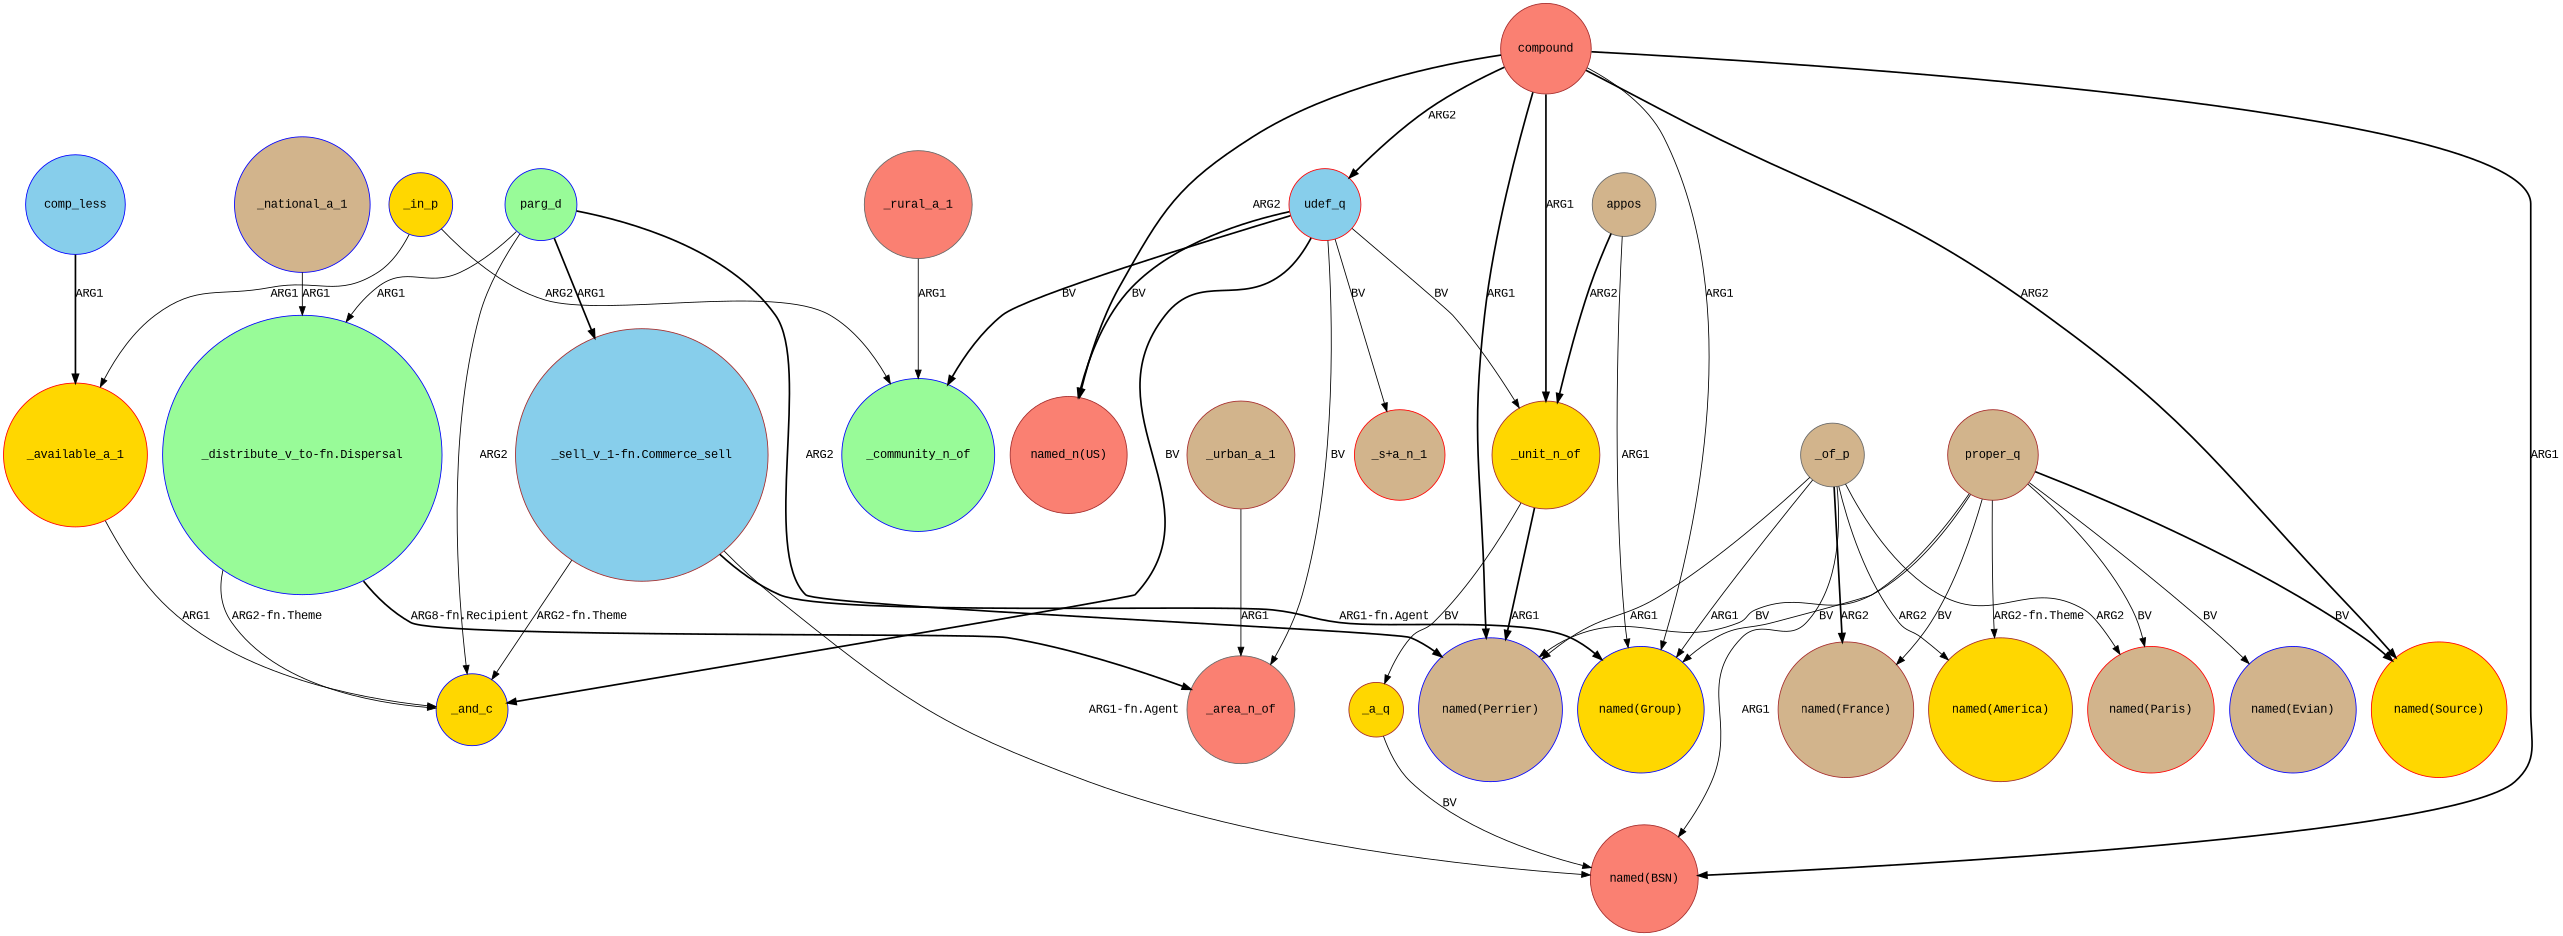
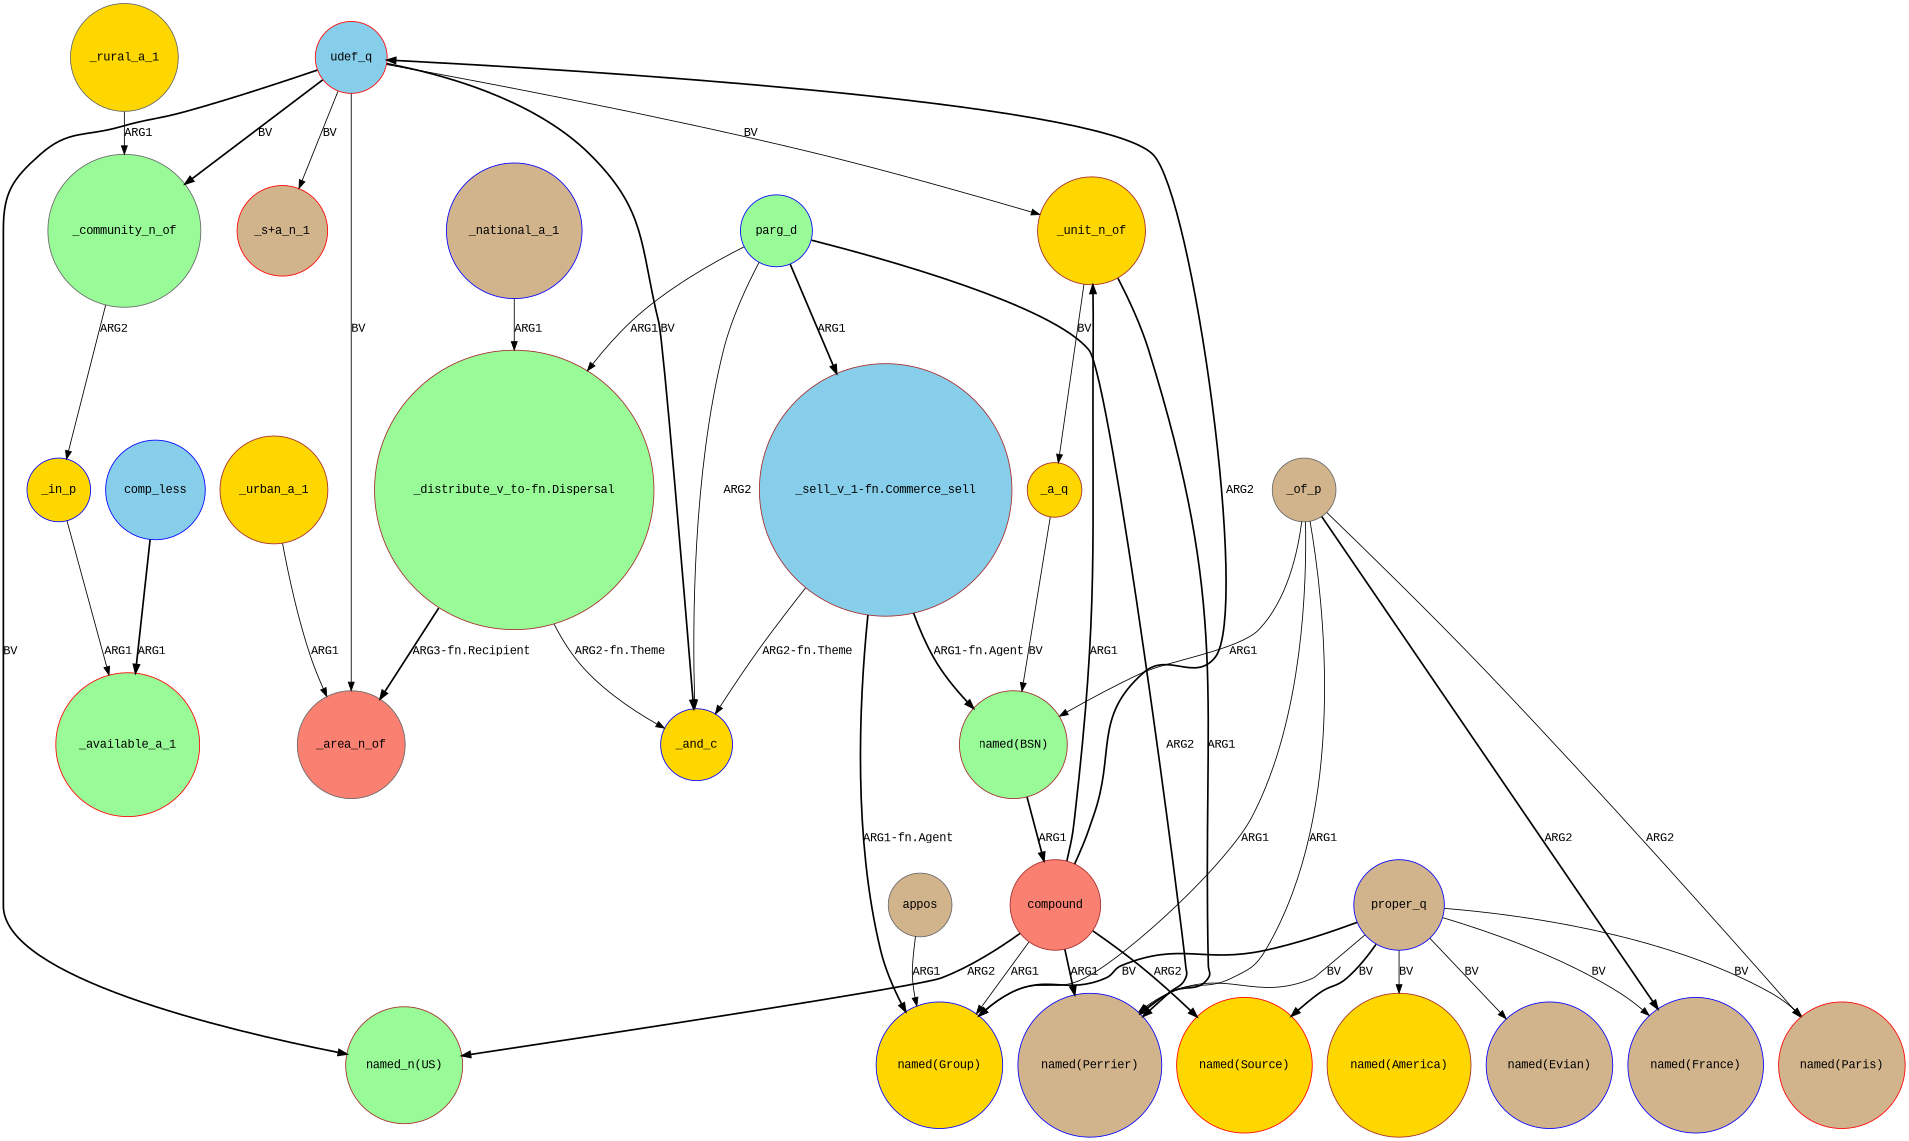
node "_rural_a_1": fillcolor salmon -> gold
edge "_in_p" -> "_community_n_of": reversed
edge "appos" -> "_unit_n_of": removed, label "ARG2"
edge "compound" -> "named(BSN)": reversed
node "_available_a_1": fillcolor gold -> palegreen
node "_distribute_v_to-fn.Dispersal": color blue -> brown
node "_community_n_of": color blue -> gray40
node "named_n(US)": fillcolor salmon -> palegreen
node "_urban_a_1": fillcolor tan -> gold
node "proper_q": color brown -> blue
edge "_of_p" -> "named(America)": removed, label "ARG2"
edge "proper_q" -> "named(Group)": style solid -> bold
edge "_distribute_v_to-fn.Dispersal" -> "_area_n_of": label "ARG8-fn.Recipient" -> "ARG3-fn.Recipient"
edge "proper_q" -> "named(America)": label "ARG2-fn.Theme" -> "BV"
edge "_available_a_1" -> "_and_c": removed, label "ARG1"
node "named(France)": color brown -> blue
edge "_sell_v_1-fn.Commerce_sell" -> "named(BSN)": style solid -> bold
node "named(BSN)": fillcolor salmon -> palegreen
